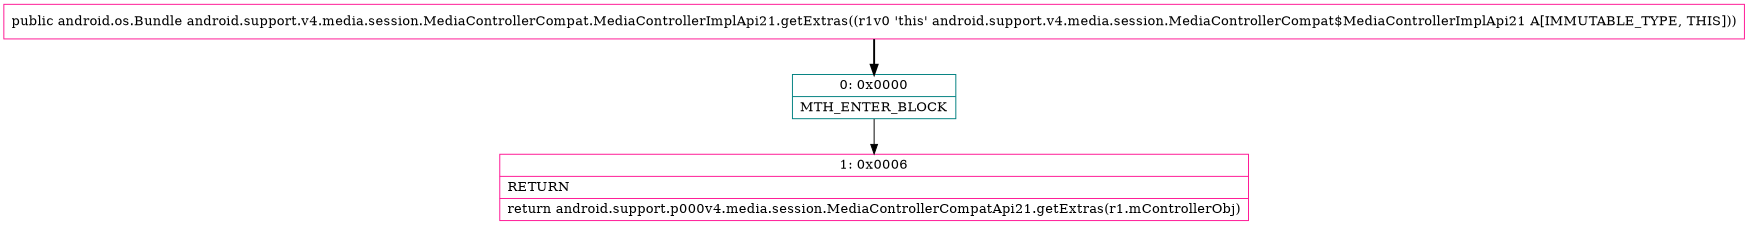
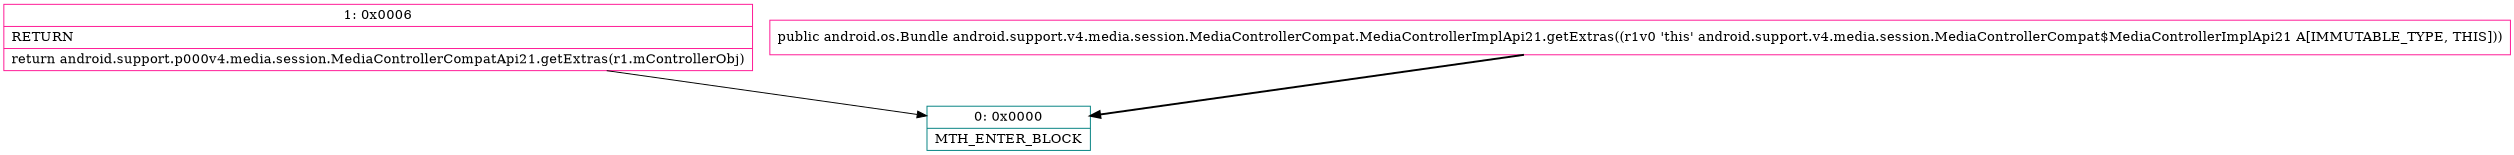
edge "0: 0x0000" -> "1: 0x0006": reversed
